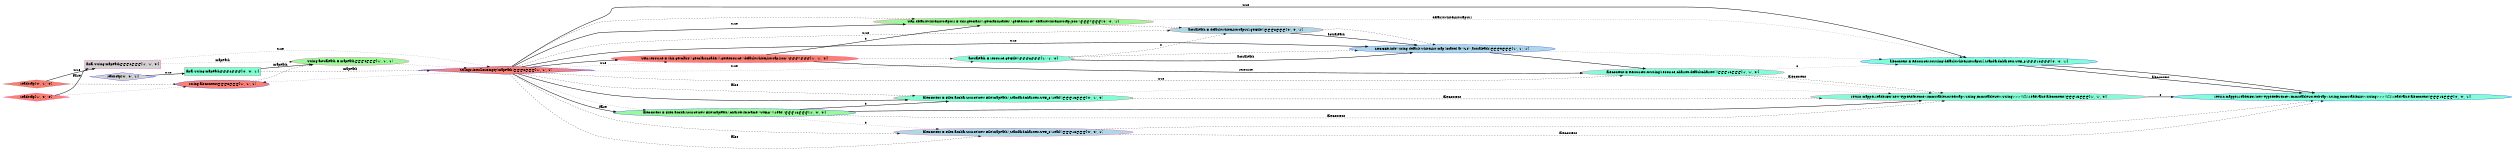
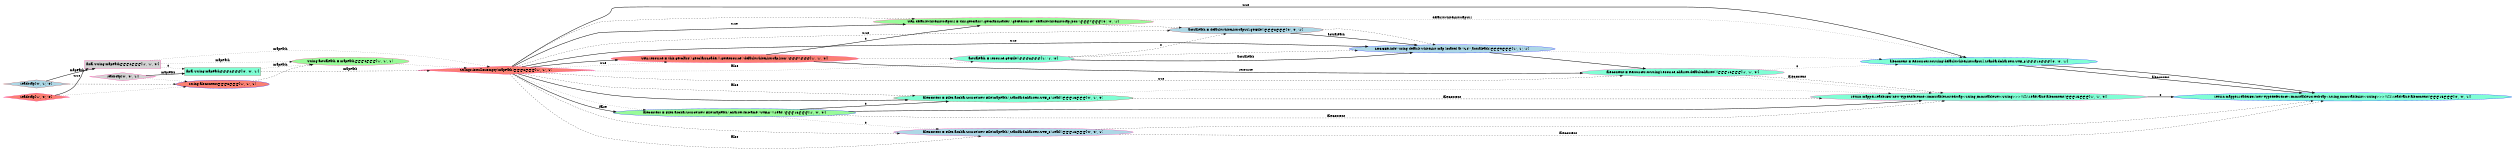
edge "final String mapPath@@@2@@@['1', '1', '0']" -> "Strings.isNullOrEmpty(mapPath)@@@6@@@['1', '1', '1']": label "true" -> "mapPath"
edge "Strings.isNullOrEmpty(mapPath)@@@6@@@['1', '1', '1']" -> "actualPath = resource.getFile()@@@8@@@['1', '1', '0']": label "true" -> "false"
edge "final String mapPath@@@2@@@['0', '0', '1']" -> "String actualPath = mapPath@@@4@@@['1', '1', '1']": style bold -> dotted
edge "final String mapPath@@@2@@@['1', '1', '0']" -> "final String mapPath@@@2@@@['0', '0', '1']": added, label "0"
edge "readMap['0', '1', '0']" -> "final String mapPath@@@2@@@['1', '1', '0']": label "true" -> "mapPath"
node "Strings.isNullOrEmpty(mapPath)@@@6@@@['1', '1', '1']": color blue -> deeppink
edge "readMap['0', '0', '1']" -> "final String mapPath@@@2@@@['0', '0', '1']": label "true" -> "mapPath"
edge "readMap['1', '0', '0']" -> "final String mapPath@@@2@@@['1', '1', '0']": label "false" -> "true"
node "readMap['0', '0', '1']": color blue -> deeppink
edge "Strings.isNullOrEmpty(mapPath)@@@6@@@['1', '1', '1']" -> "String fileContent@@@3@@@['1', '1', '1']": now "readMap['0', '0', '1']" -> "String fileContent@@@3@@@['1', '1', '1']"
node "readMap['0', '1', '0']": fillcolor salmon -> lightblue
